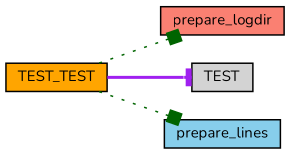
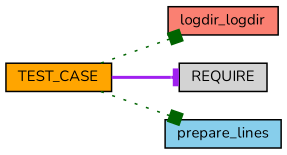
node "prepare_logdir": label "prepare_logdir" -> "logdir_logdir"
node "TEST_TEST": label "TEST_TEST" -> "TEST_CASE"
node "TEST": label "TEST" -> "REQUIRE"
